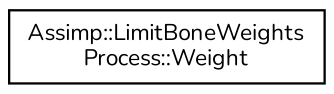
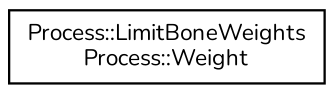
node "Assimp::LimitBoneWeights Process::Weight": label "Assimp::LimitBoneWeights Process::Weight" -> "Process::LimitBoneWeights Process::Weight"
